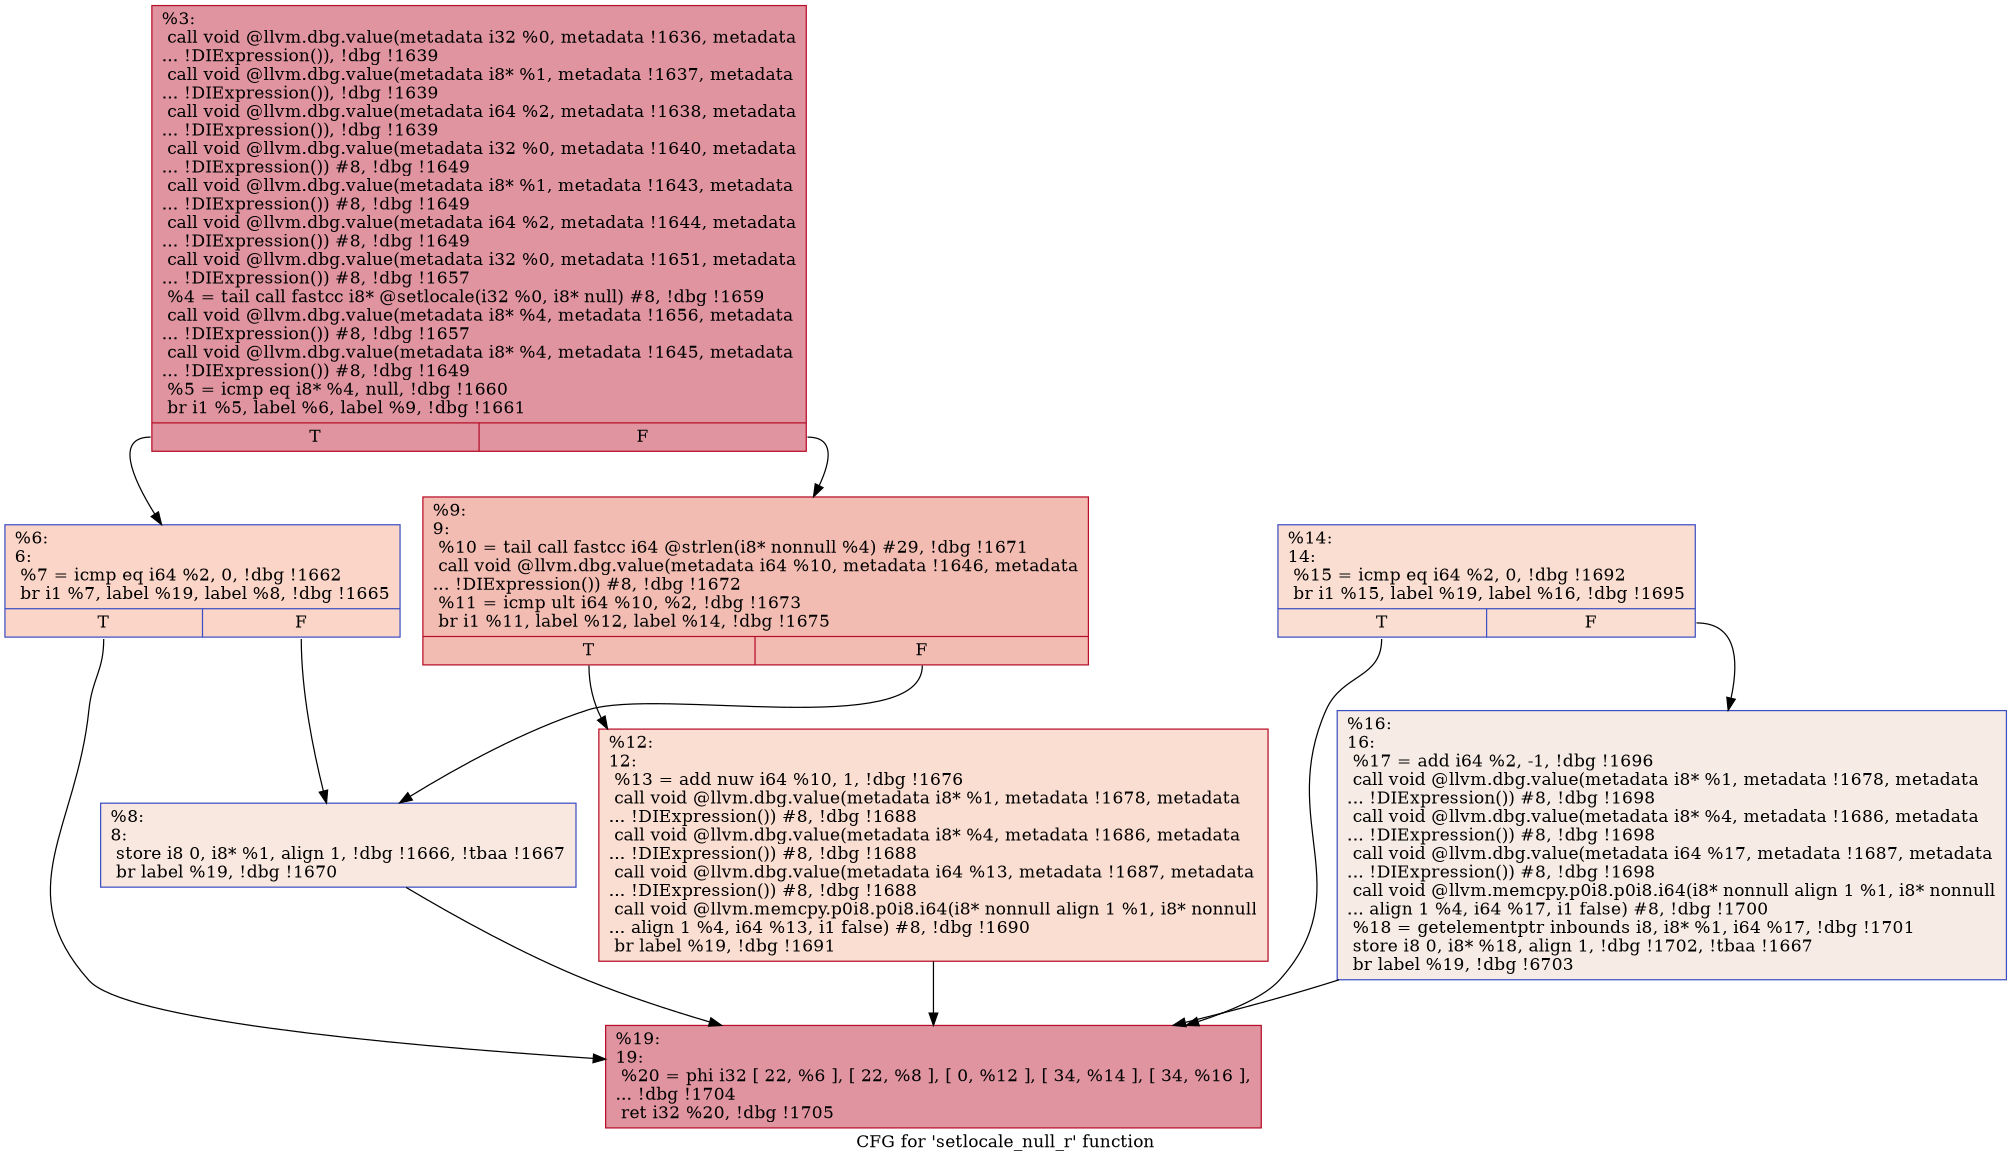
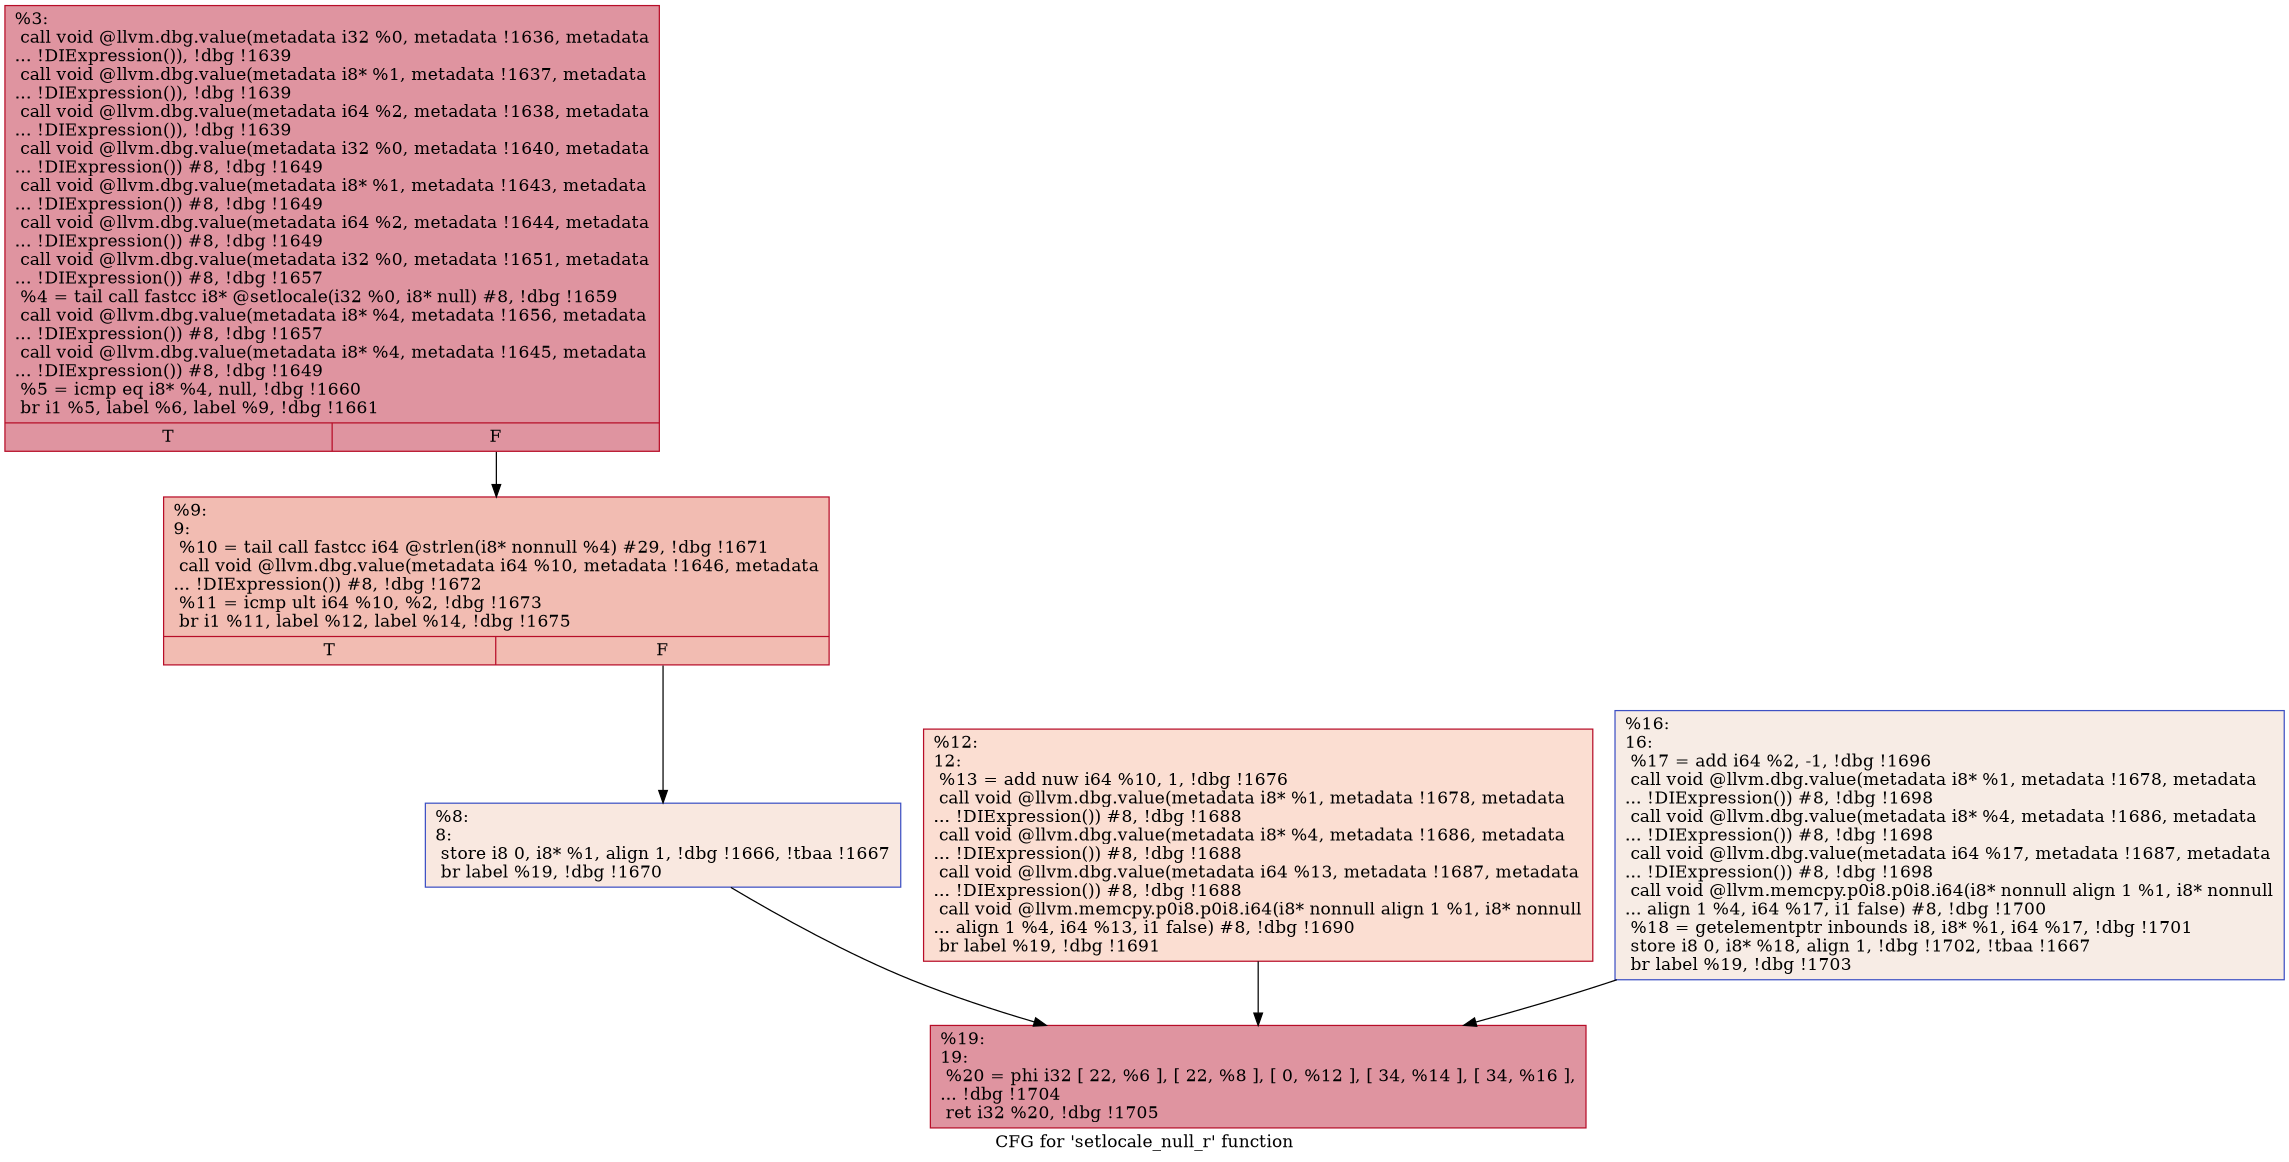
node "%6:": removed
node "%14:": removed
edge "%9:" -> "%12:": removed
node "%16:": text "br label %19, !dbg !6703" -> "br label %19, !dbg !1703"
